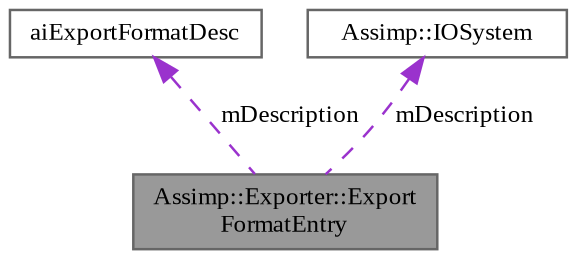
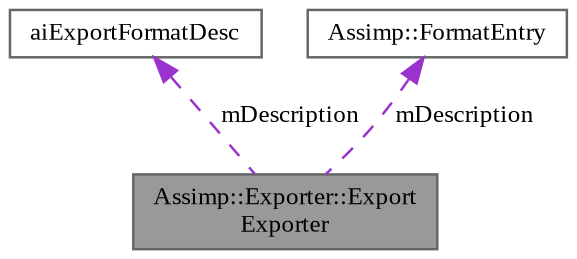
node "Assimp::IOSystem": label "Assimp::IOSystem" -> "Assimp::FormatEntry"
node "Assimp::Exporter::Export FormatEntry": label "Assimp::Exporter::Export FormatEntry" -> "Assimp::Exporter::Export Exporter"
